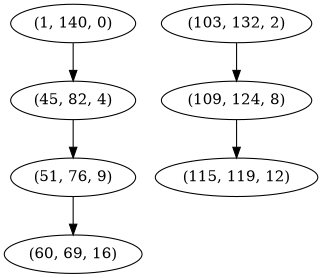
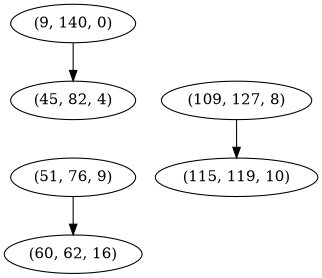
node "(1, 140, 0)": label "(1, 140, 0)" -> "(9, 140, 0)"
node "(103, 132, 2)": removed
node "(109, 124, 8)": label "(109, 124, 8)" -> "(109, 127, 8)"
edge "(45, 82, 4)" -> "(51, 76, 9)": removed
node "(115, 119, 12)": label "(115, 119, 12)" -> "(115, 119, 10)"
node "(60, 69, 16)": label "(60, 69, 16)" -> "(60, 62, 16)"
